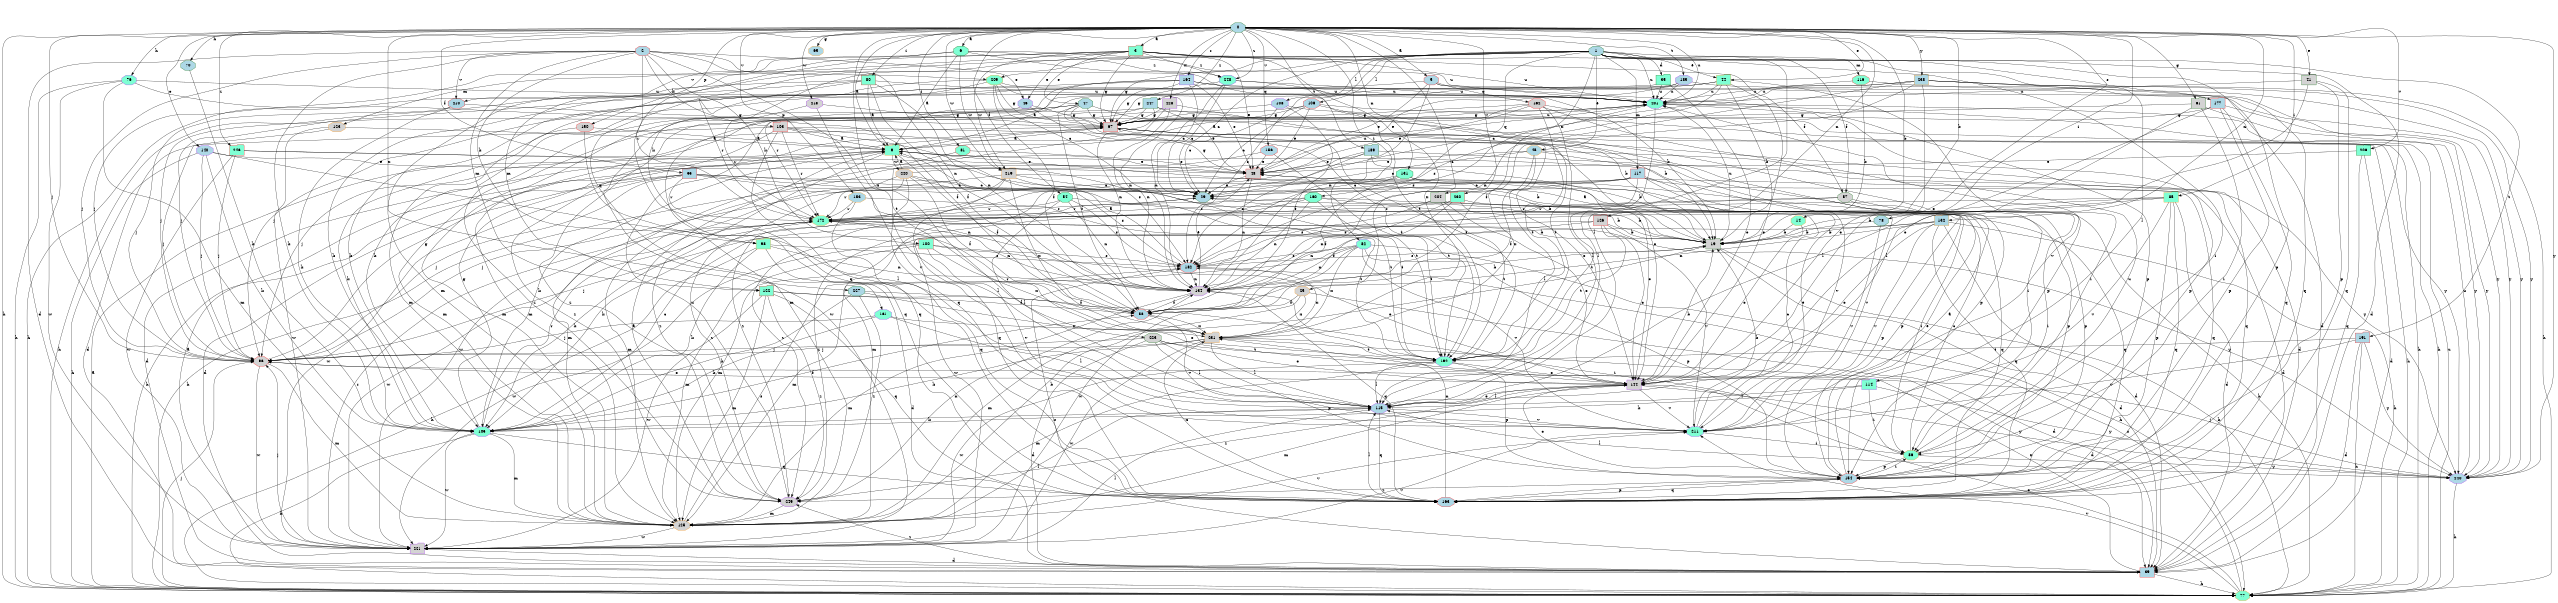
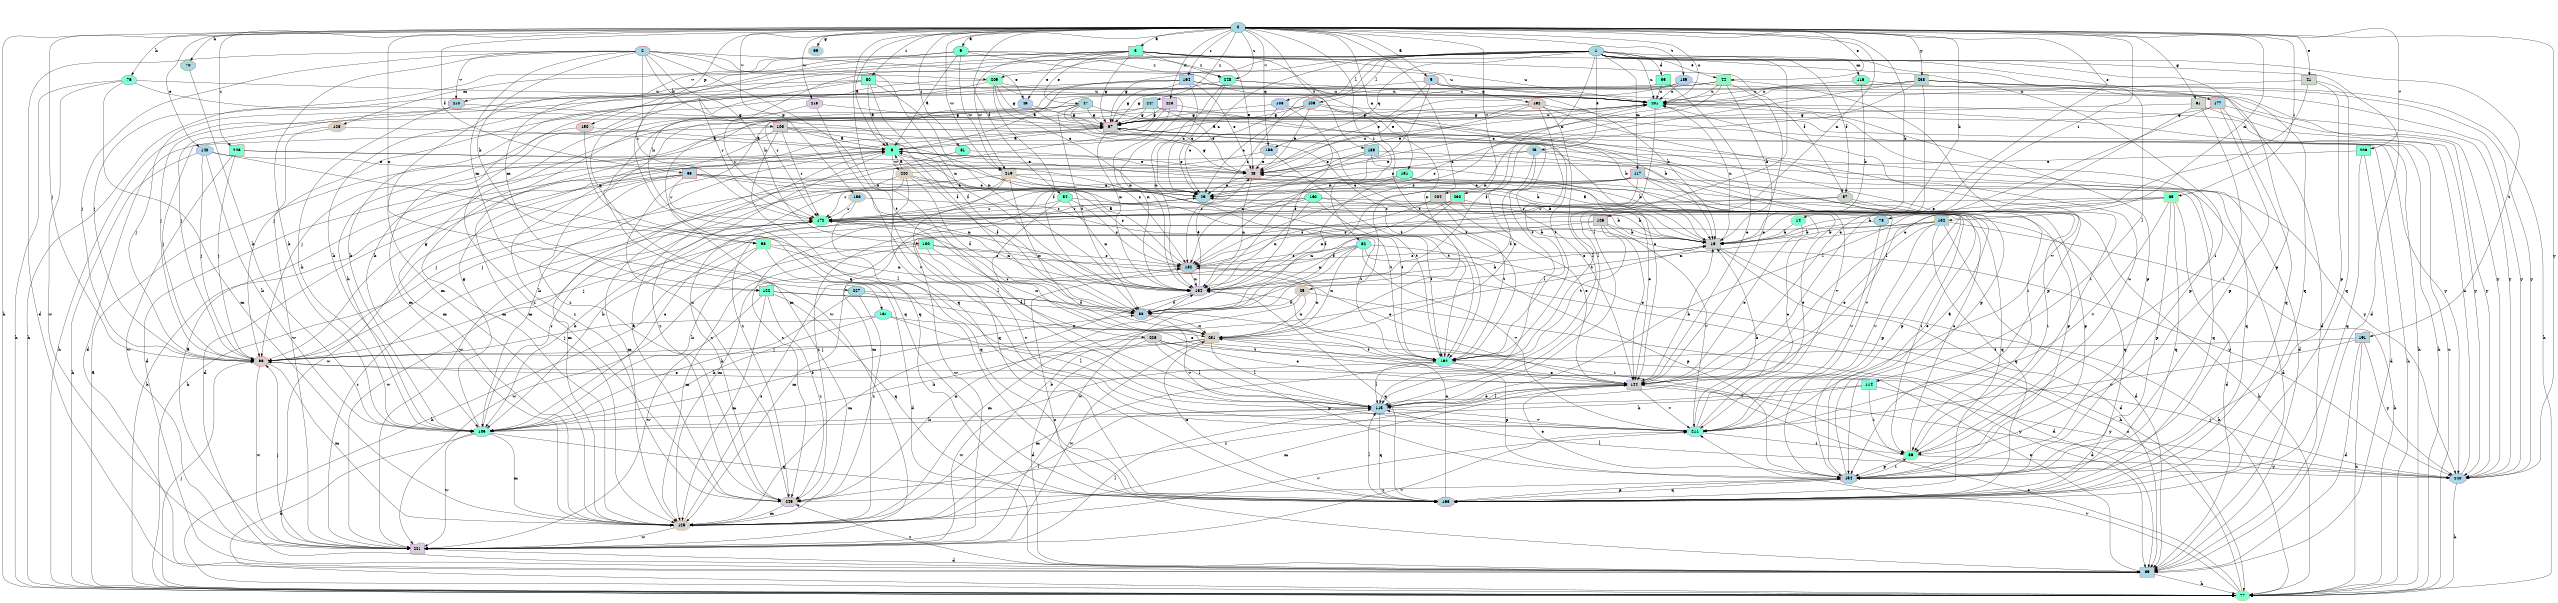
edge "1" -> "160": now "1" -> "156"
